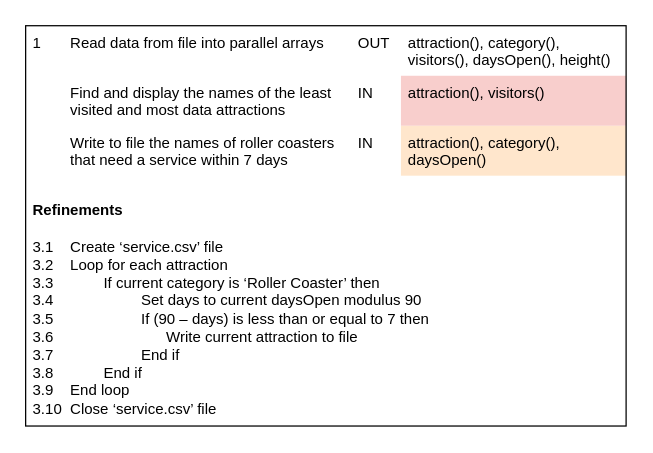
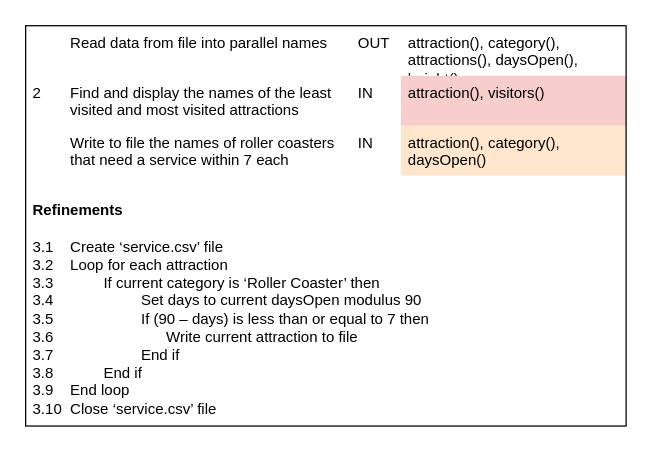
node "1": removed
node "Read data from file into parallel arrays": label "Read data from file into parallel arrays" -> "Read data from file into parallel names"
node "attraction(), category(), visitors(), daysOpen(), height()": label "attraction(), category(), visitors(), daysOpen(), height()" -> "attraction(), category(), attractions(), daysOpen(), height()"
node "2": added
node "Find and display the names of the least visited and most data attractions": label "Find and display the names of the least visited and most data attractions" -> "Find and display the names of the least visited and most visited attractions"
node "Write to file the names of roller coasters that need a service within 7 days": label "Write to file the names of roller coasters that need a service within 7 days" -> "Write to file the names of roller coasters that need a service within 7 each"
